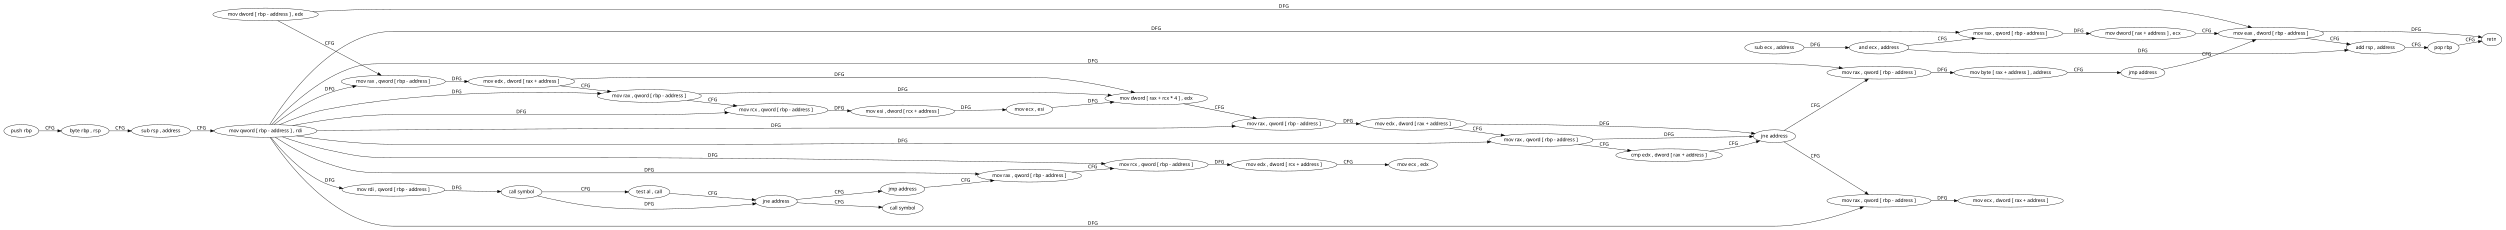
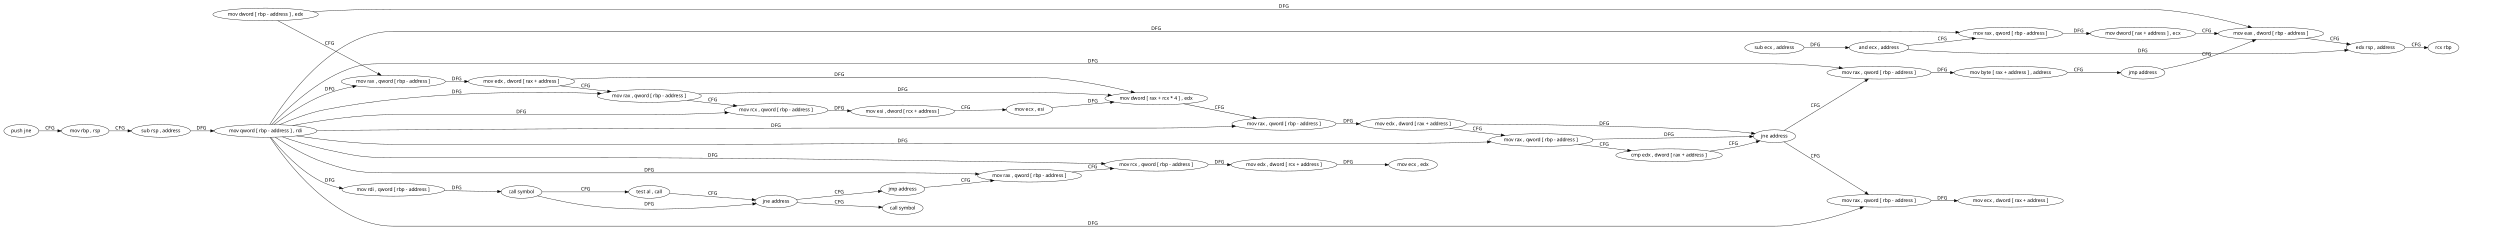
node "retn": removed
node "add rsp , address": label "add rsp , address" -> "edx rsp , address"
node "pop rbp": label "pop rbp" -> "rcx rbp"
edge "mov esi , dword [ rcx + address ]" -> "mov ecx , esi": label "DFG" -> "CFG"
edge "sub rsp , address" -> "mov qword [ rbp - address ] , rdi": label "CFG" -> "DFG"
node "push rbp": label "push rbp" -> "push jne"
node "byte rbp , rsp": label "byte rbp , rsp" -> "mov rbp , rsp"
edge "mov edx , dword [ rcx + address ]" -> "mov ecx , edx": label "CFG" -> "DFG"
